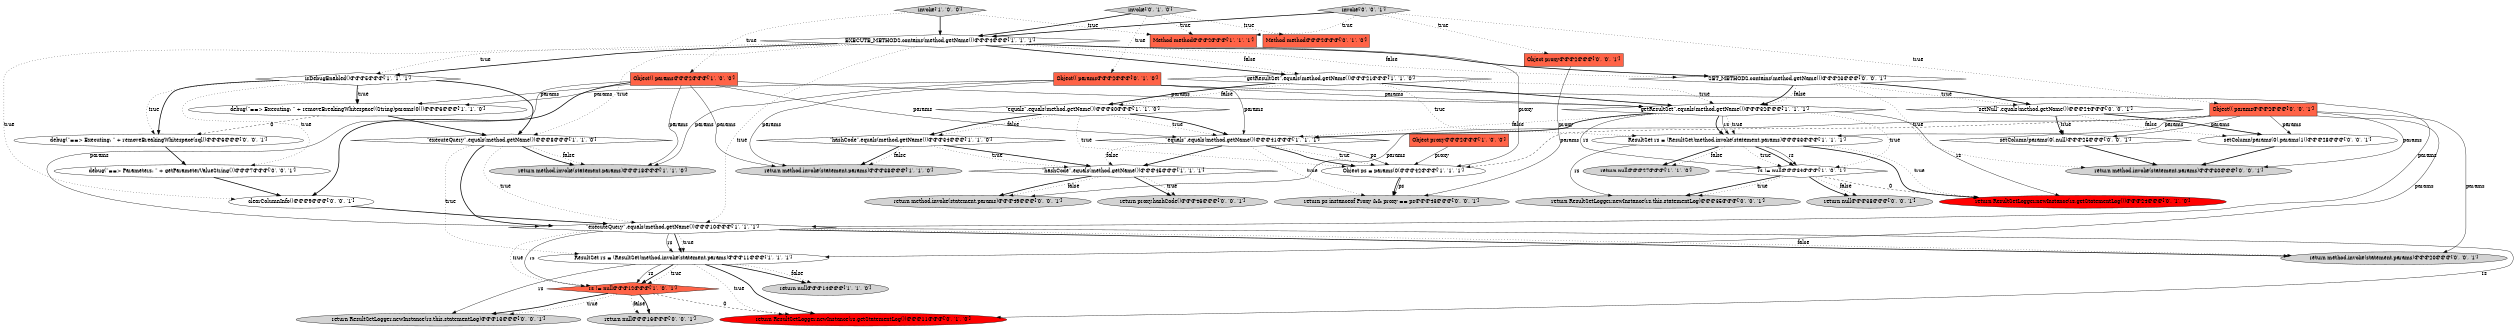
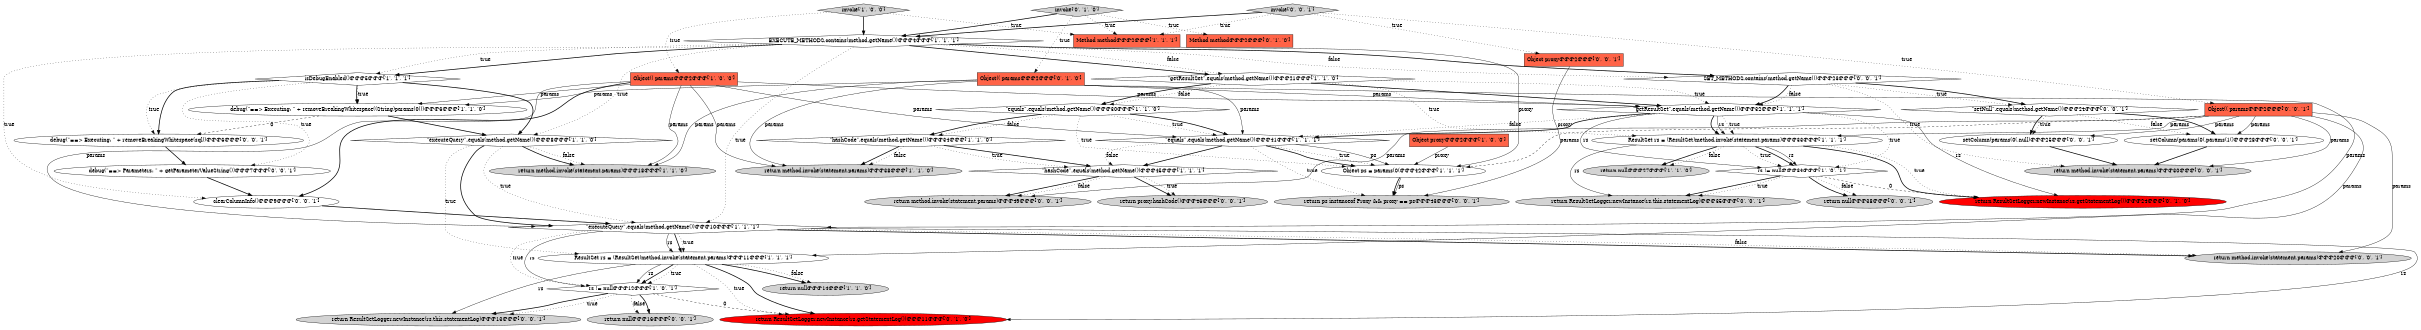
node "setColumn(params(0(,null)@@@25@@@['0', '0', '1']": shape diamond -> ellipse
node "rs != null@@@12@@@['1', '0', '1']": fillcolor tomato -> white
